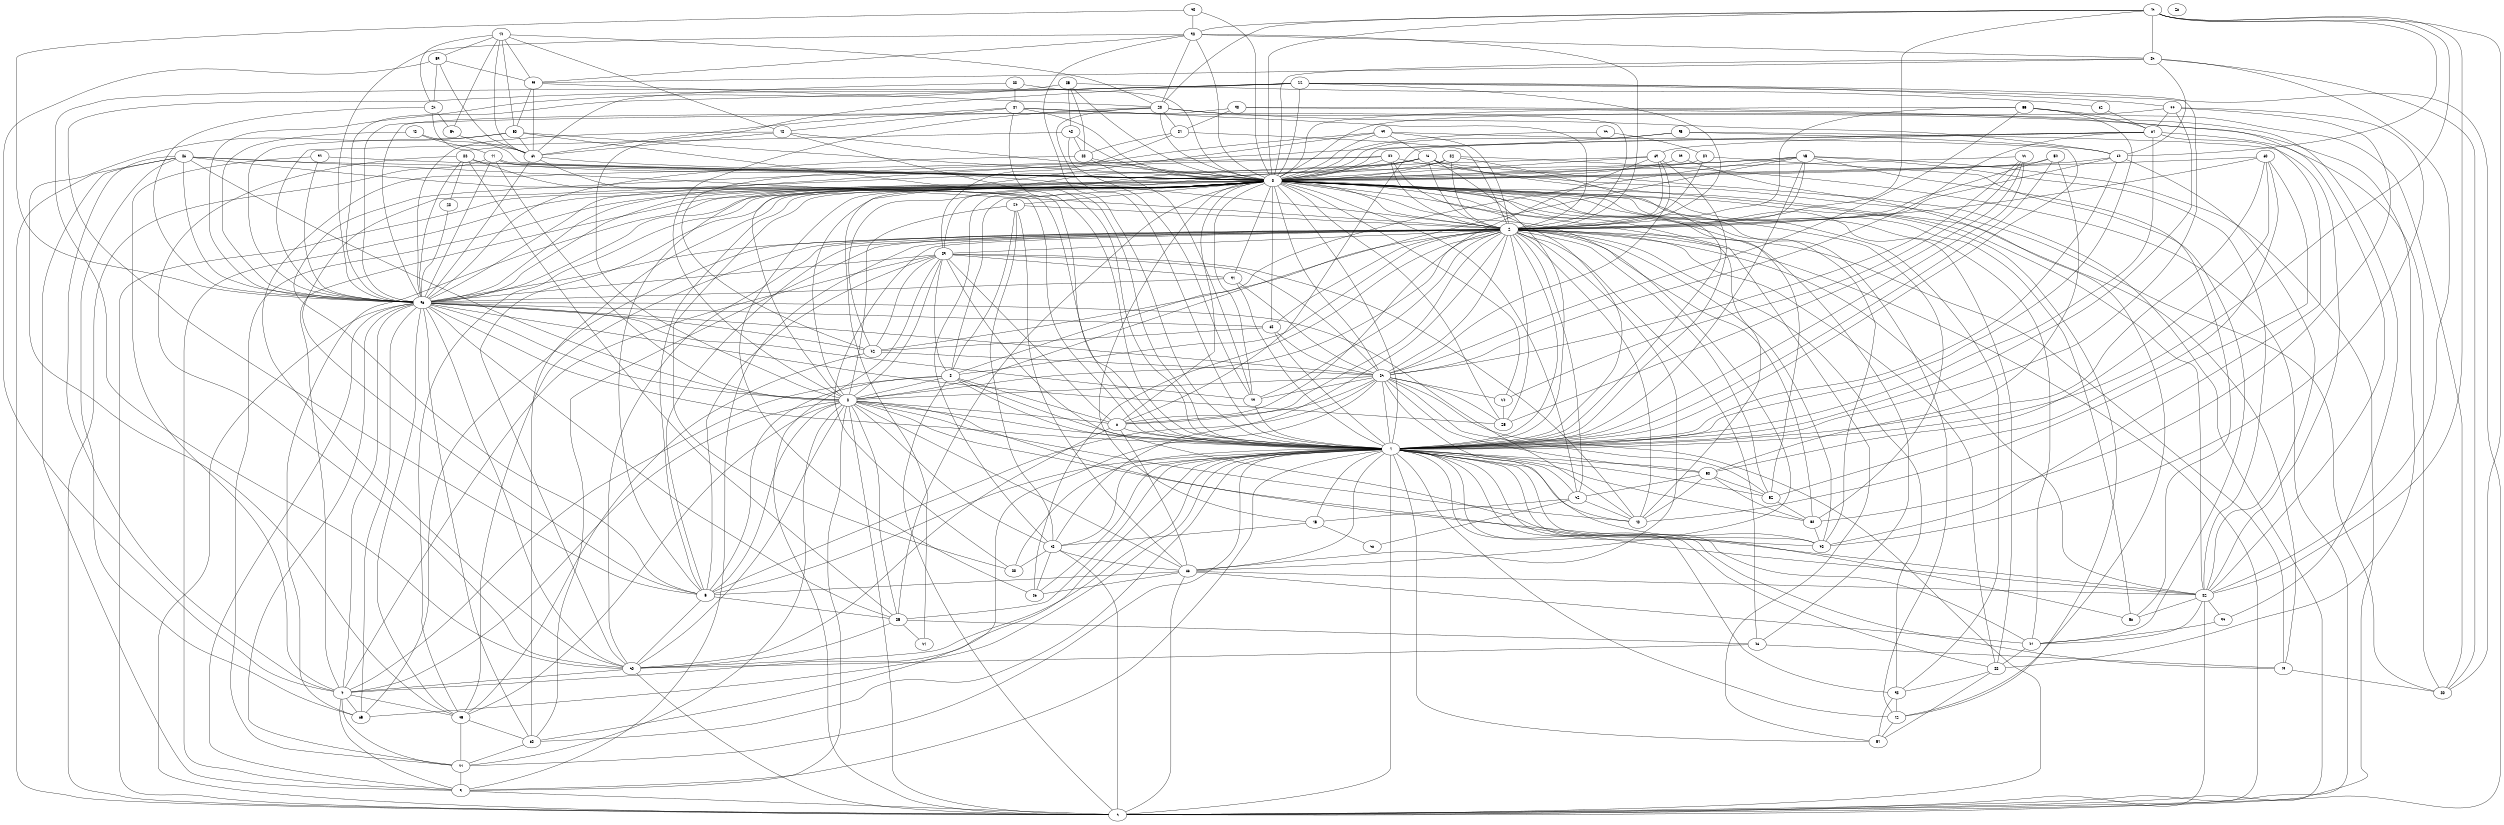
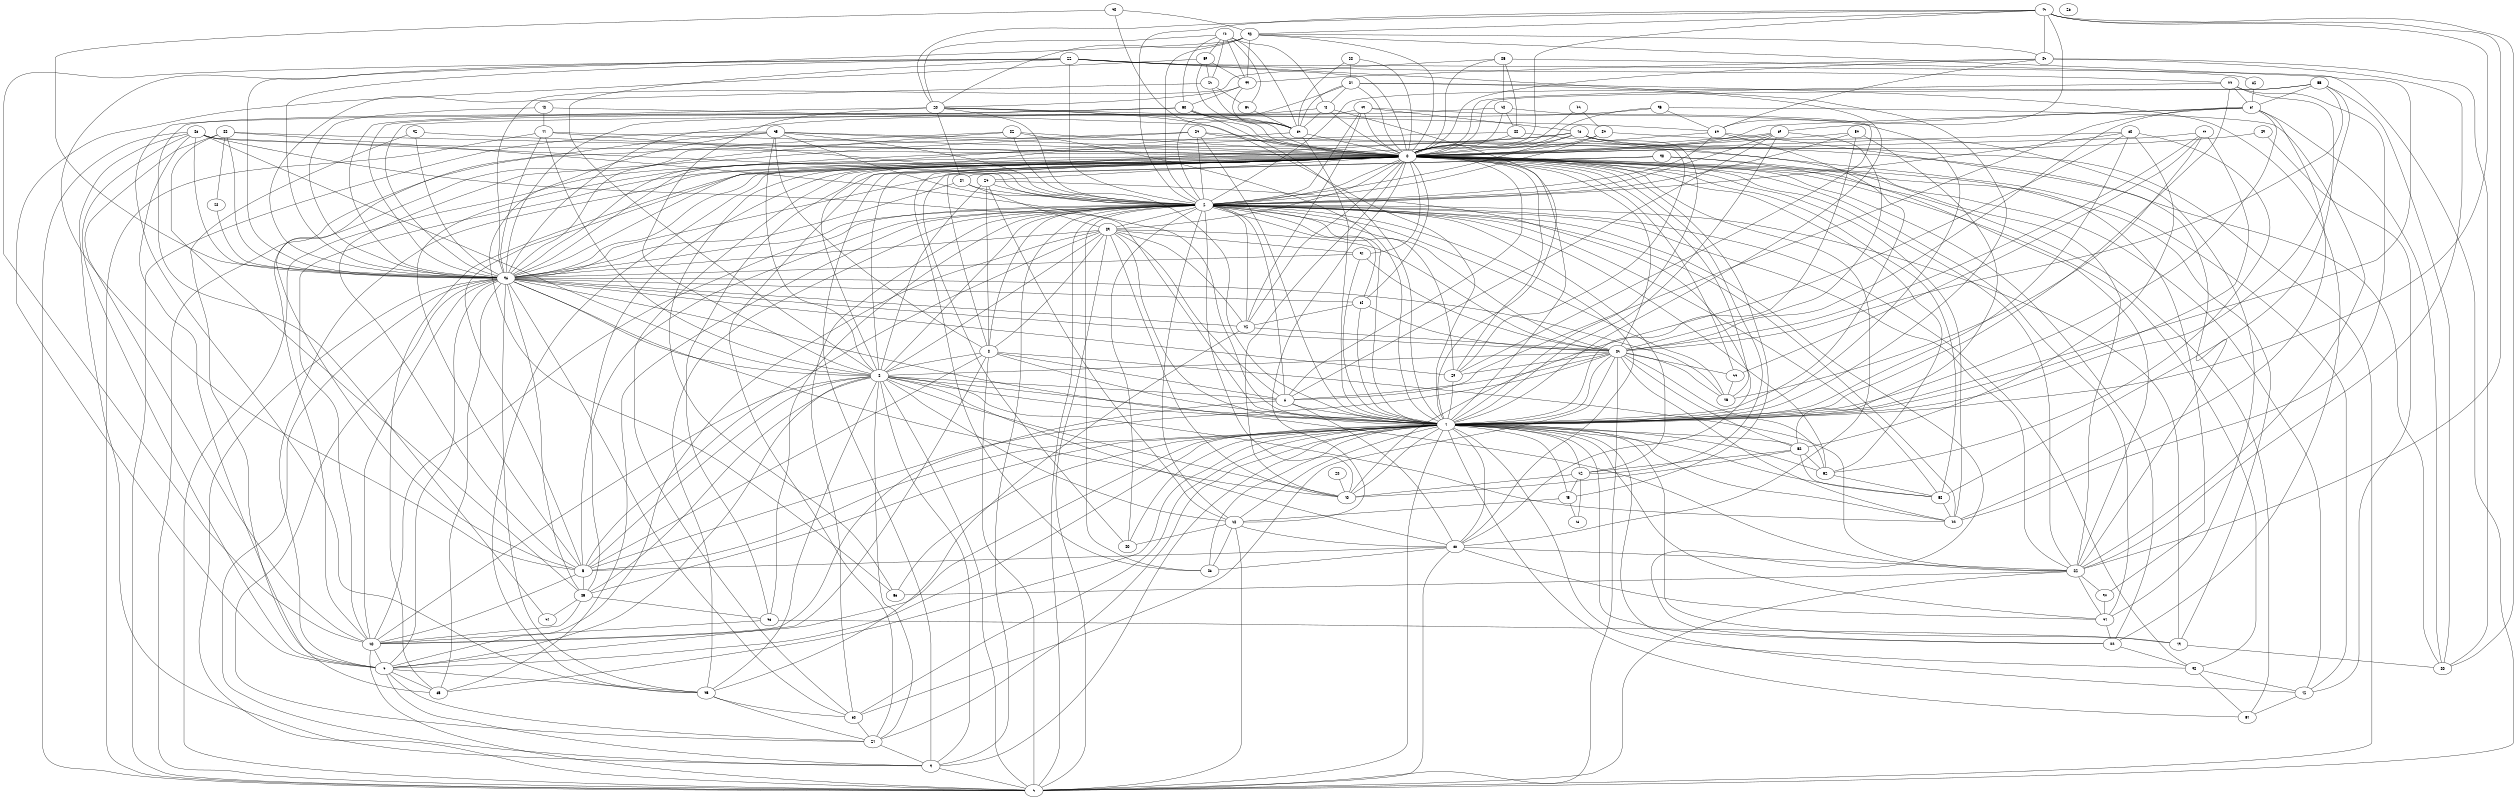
edge "81" -- "88": now "81" -- "96"
node "23": added
edge "33" -- "51": removed
